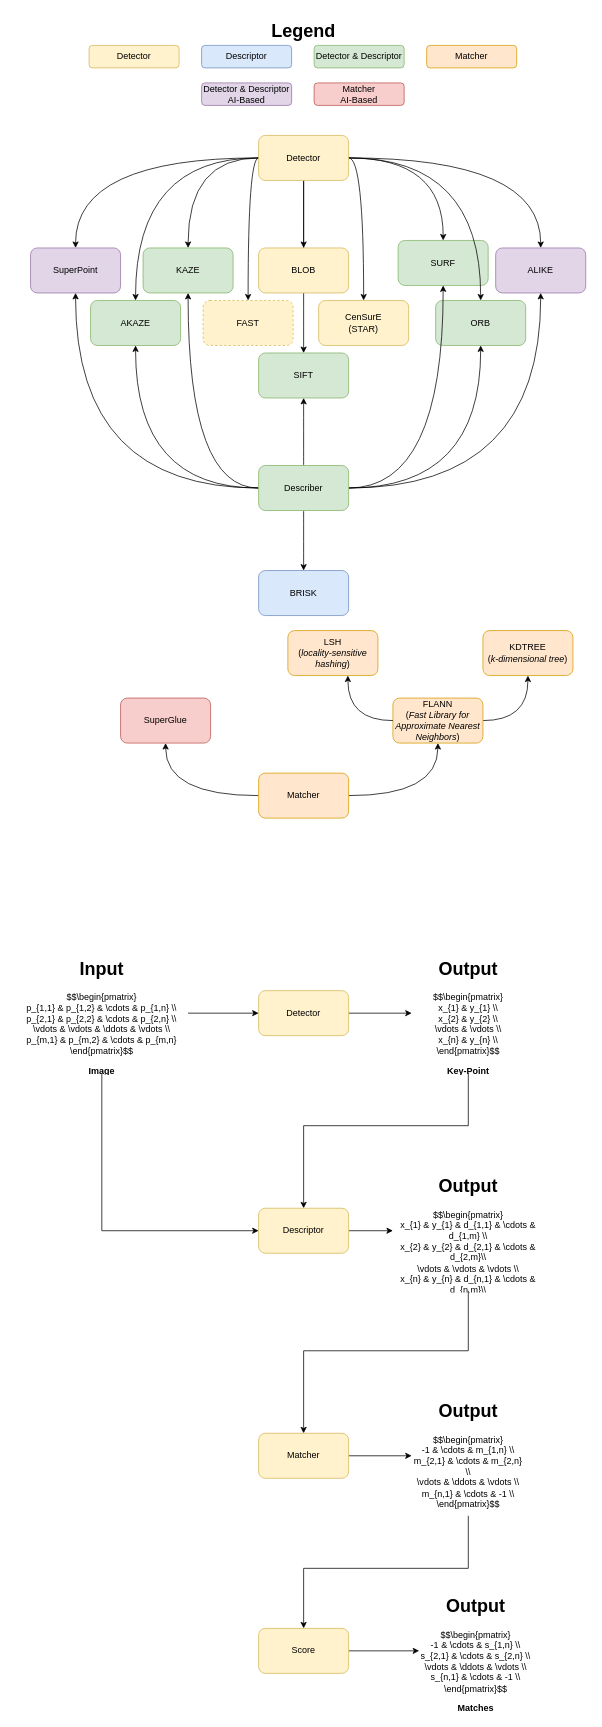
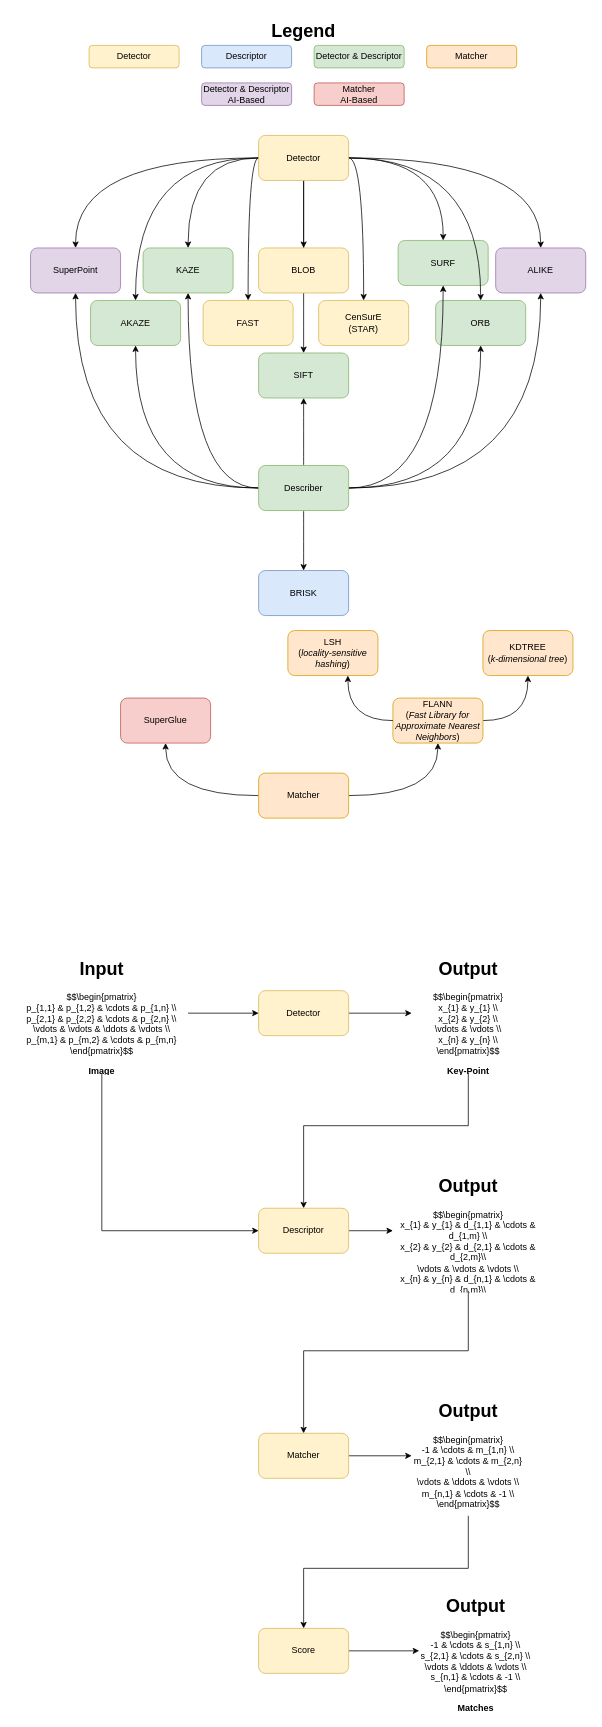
node "FAST": style dashed -> solid
